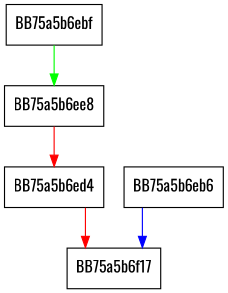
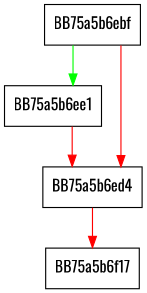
edge "BB75a5b6ebf" -> "BB75a5b6ed4": added
node "BB75a5b6ee8": label "BB75a5b6ee8" -> "BB75a5b6ee1"
node "BB75a5b6eb6": removed
